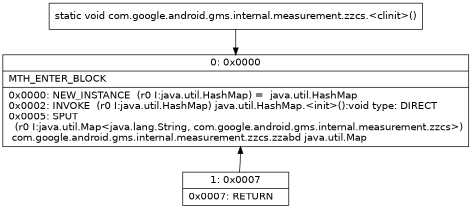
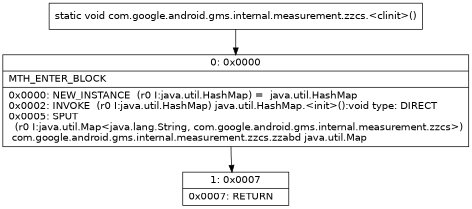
edge "1: 0x0007" -> "0: 0x0000": reversed
